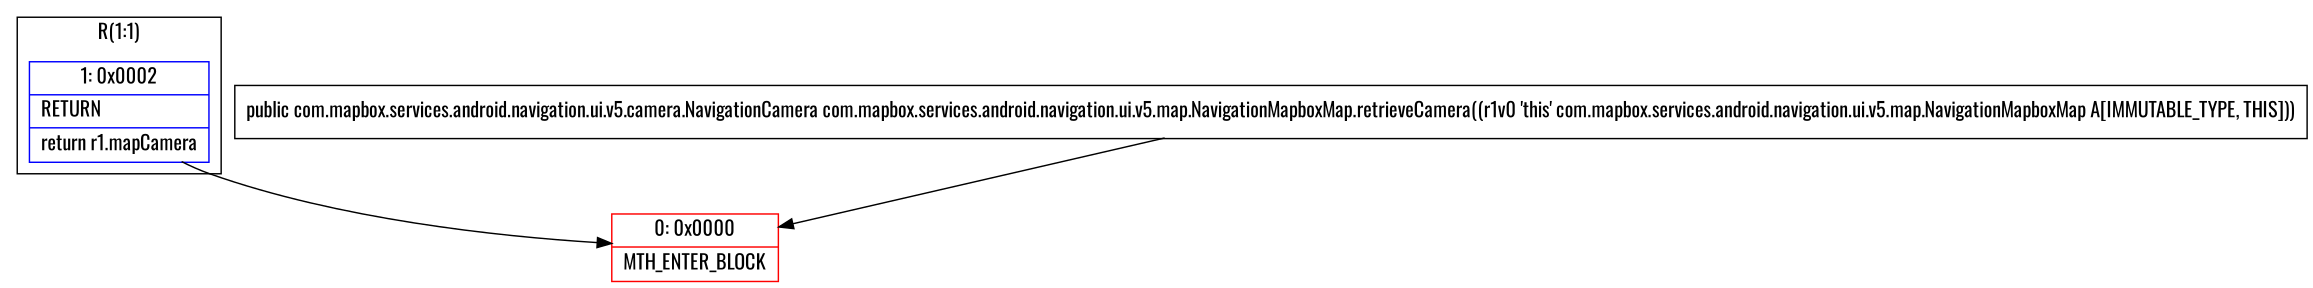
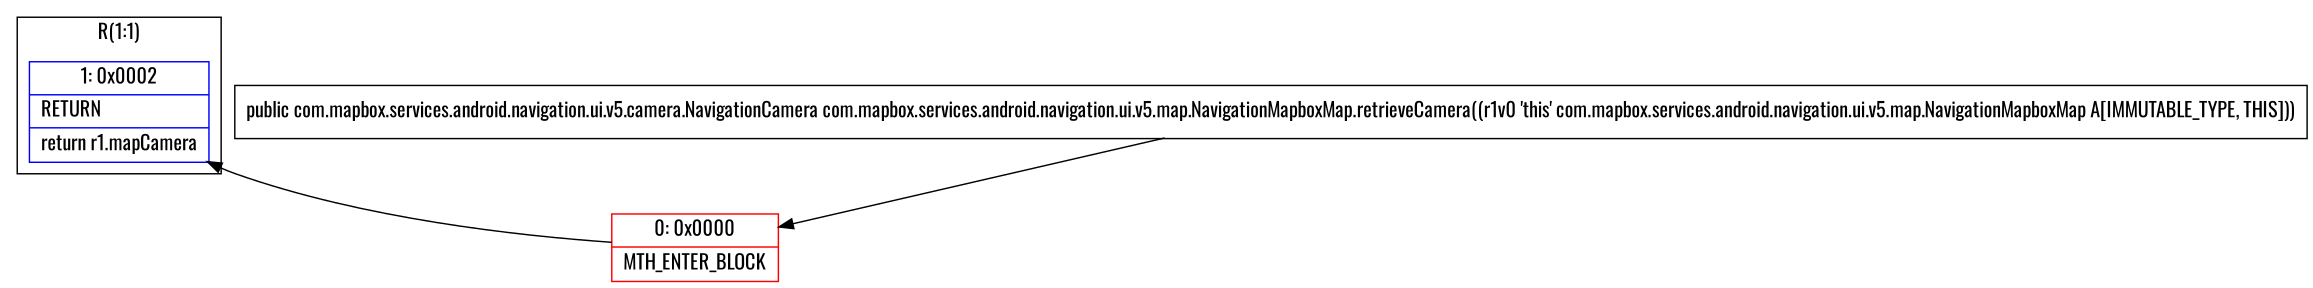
edge "1: 0x0002" -> "0: 0x0000": reversed
